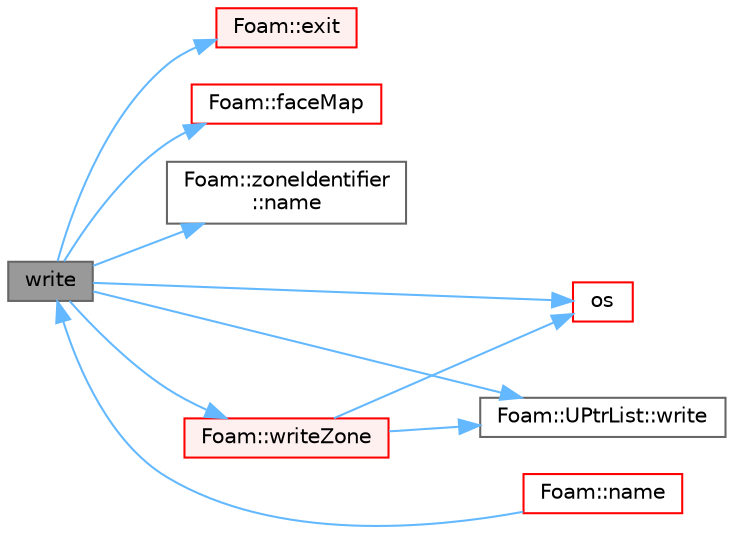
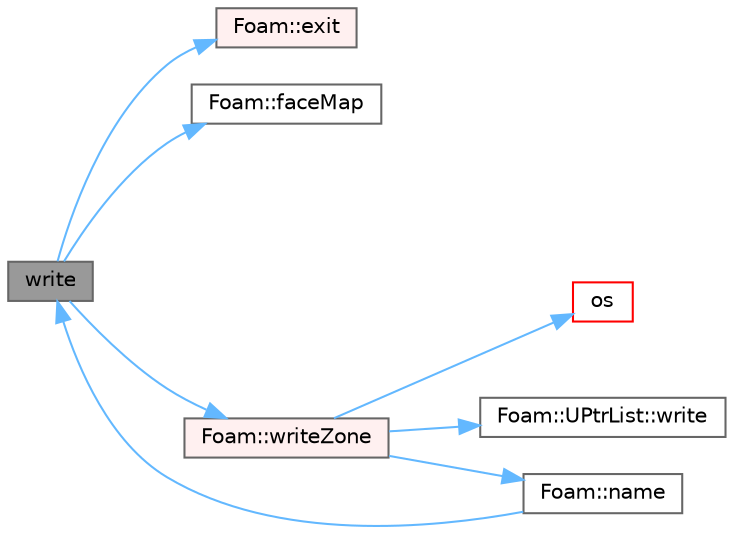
node "Foam::exit": color red -> grey40
node "Foam::faceMap": color red -> grey40
node "Foam::zoneIdentifier ::name": removed
edge "write" -> "os": removed
edge "write" -> "Foam::UPtrList::write": removed
node "Foam::writeZone": color red -> grey40
edge "Foam::writeZone" -> "Foam::name": added
node "Foam::name": color red -> grey40
